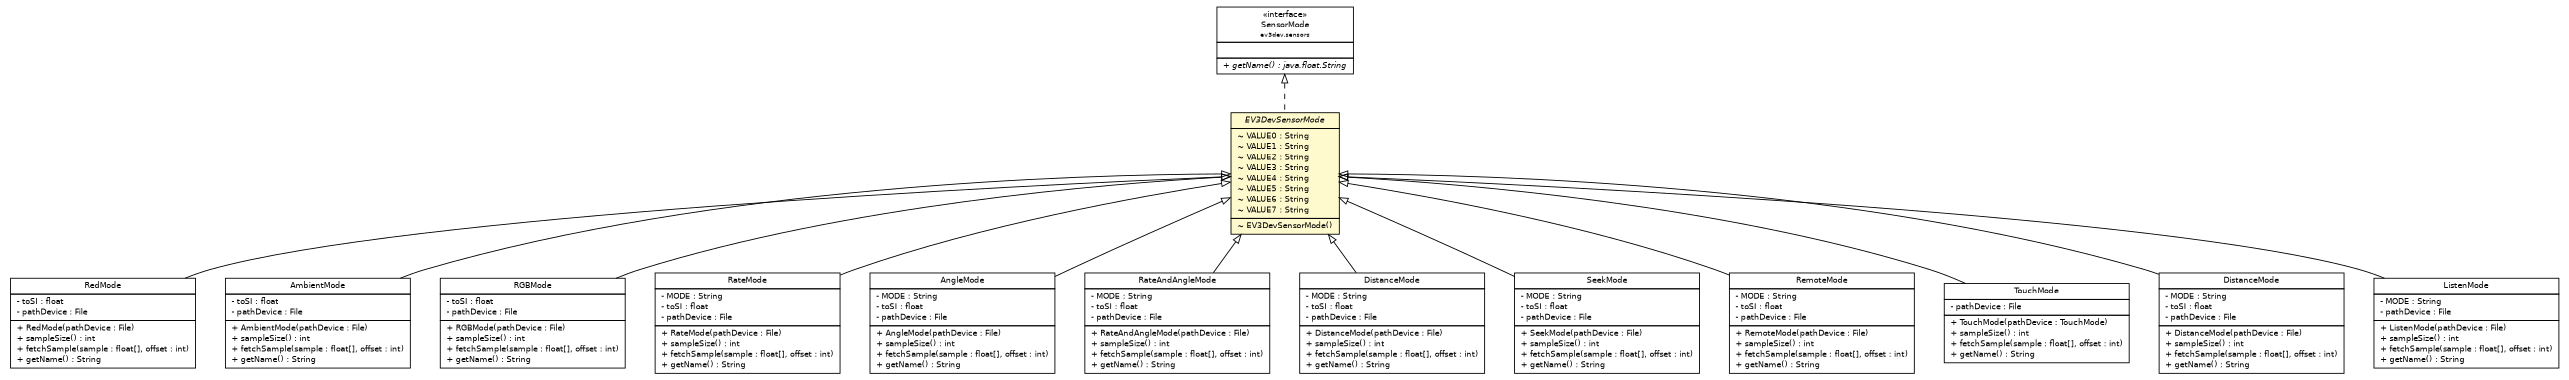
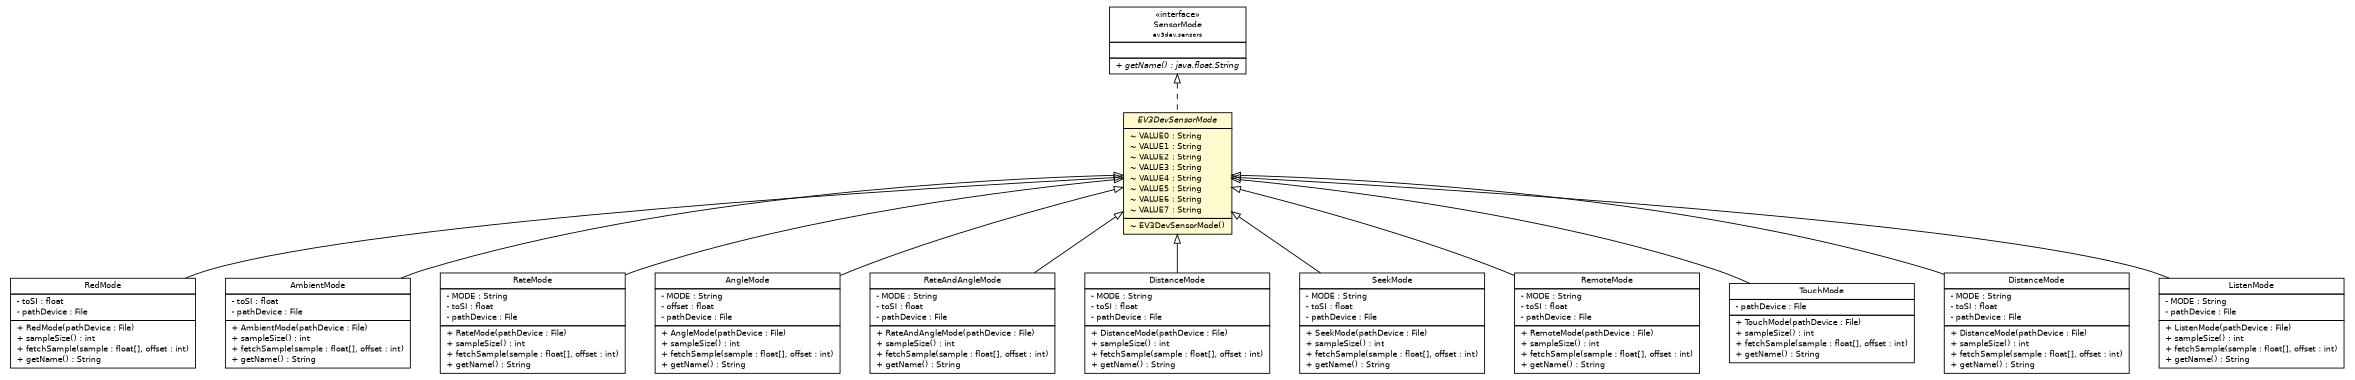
node "AngleMode": text "- toSI : float" -> "- offset : float"
node "RGBMode": removed
node "TouchMode": text "+ TouchMode(pathDevice : TouchMode)" -> "+ TouchMode(pathDevice : File)"
